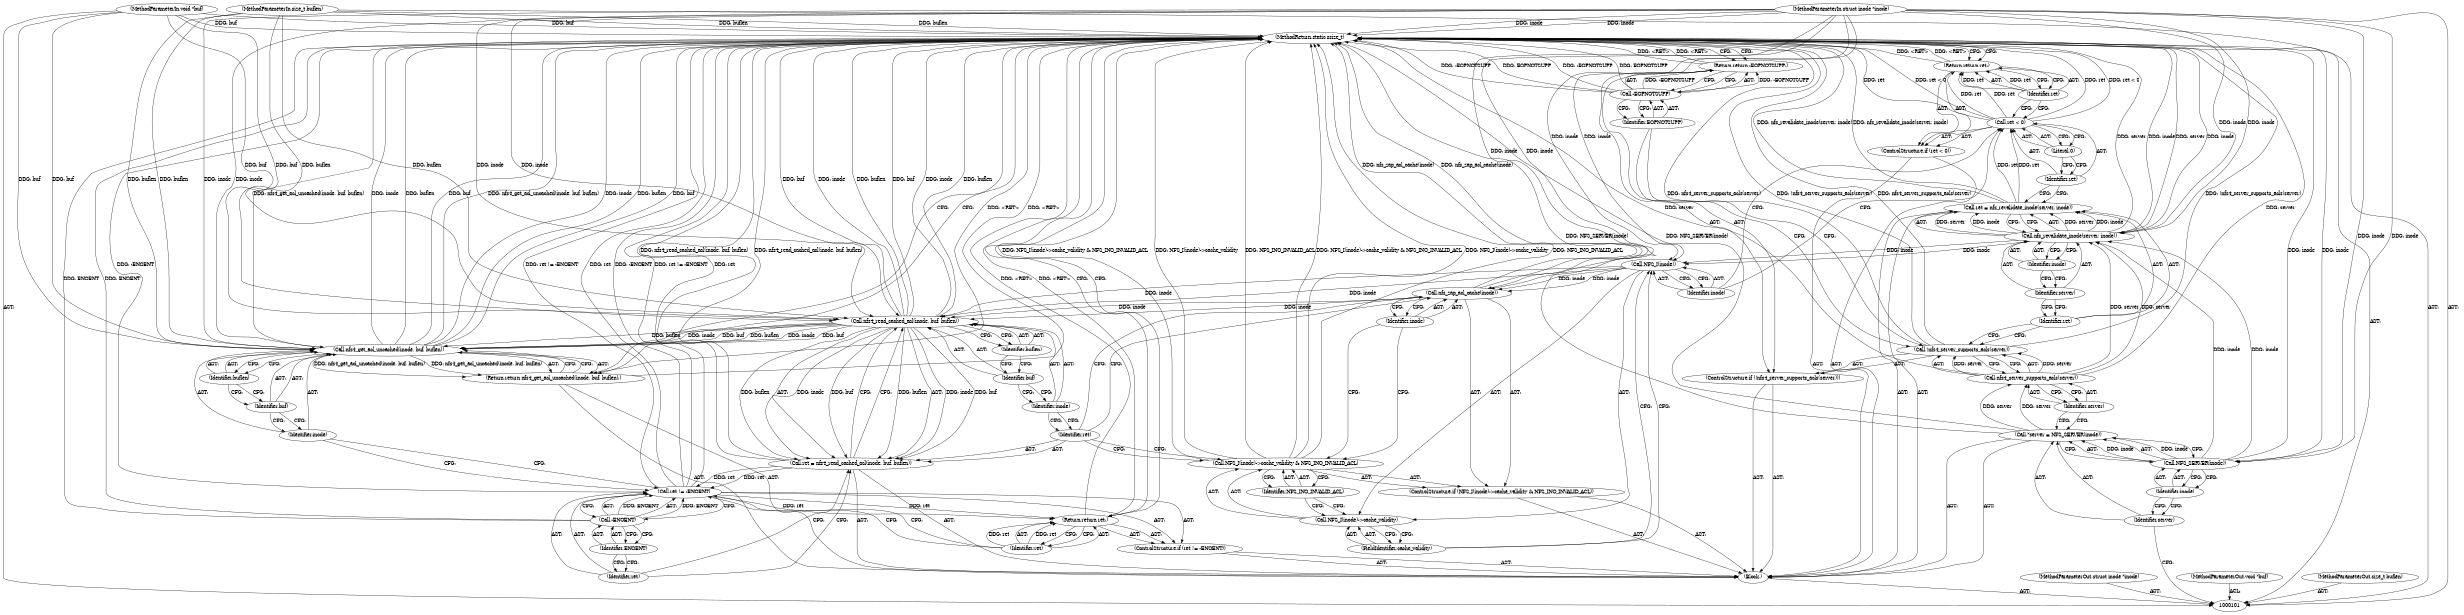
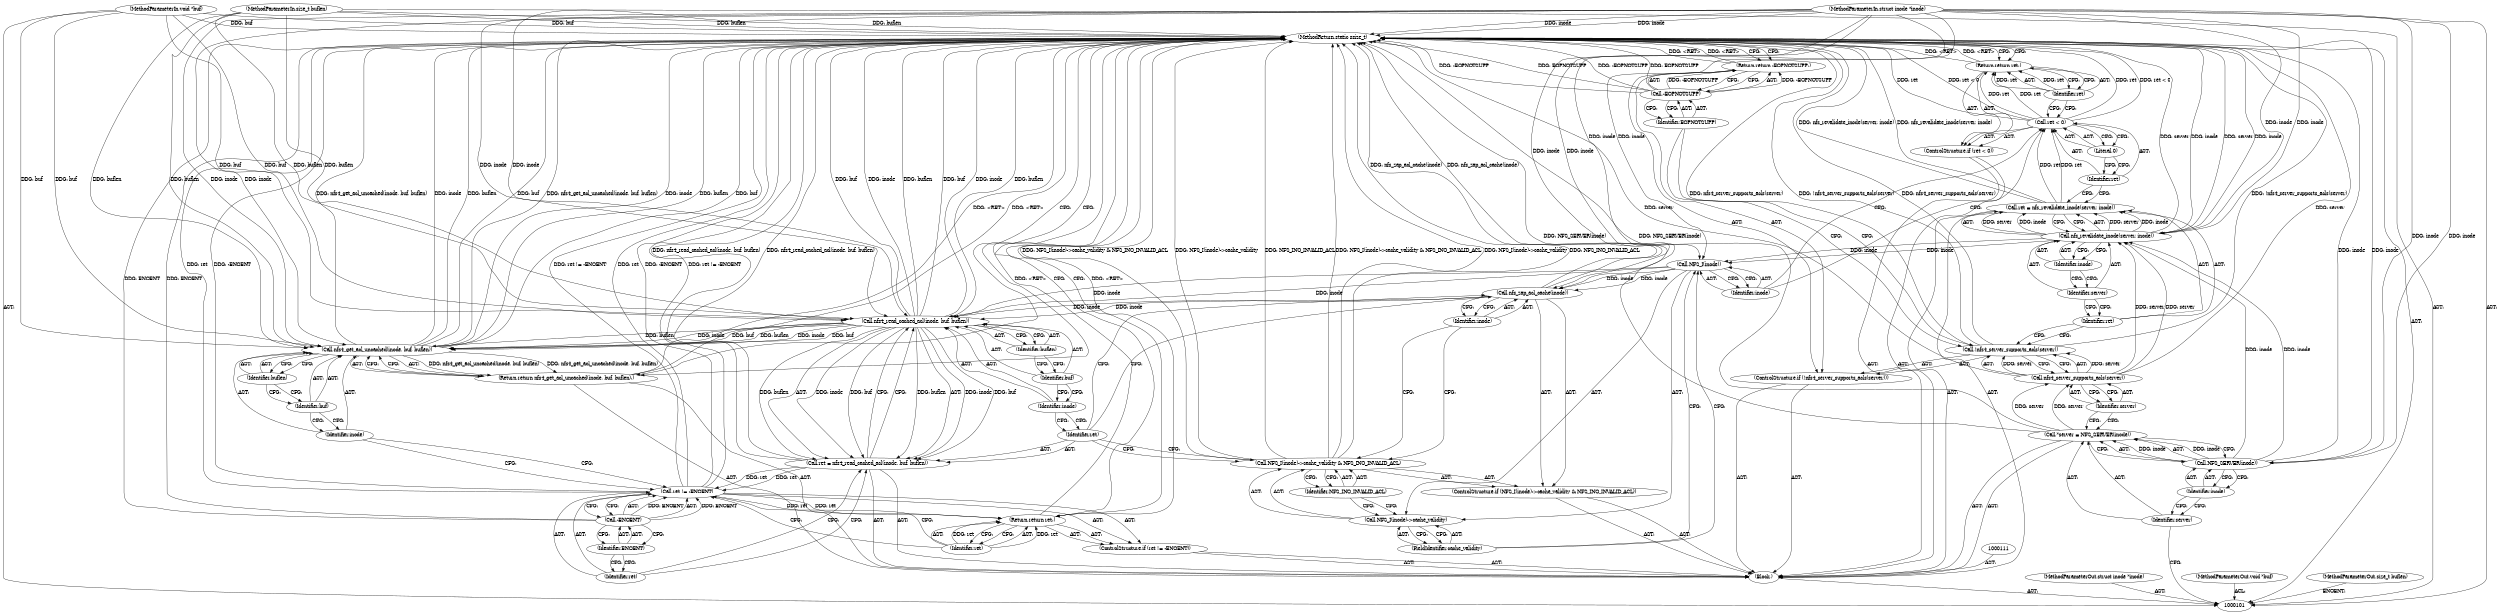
node "1000111": added
edge "(MethodParameterOut,size_t buflen)" -> "1000101": label "AST: " -> "ENOENT: "
